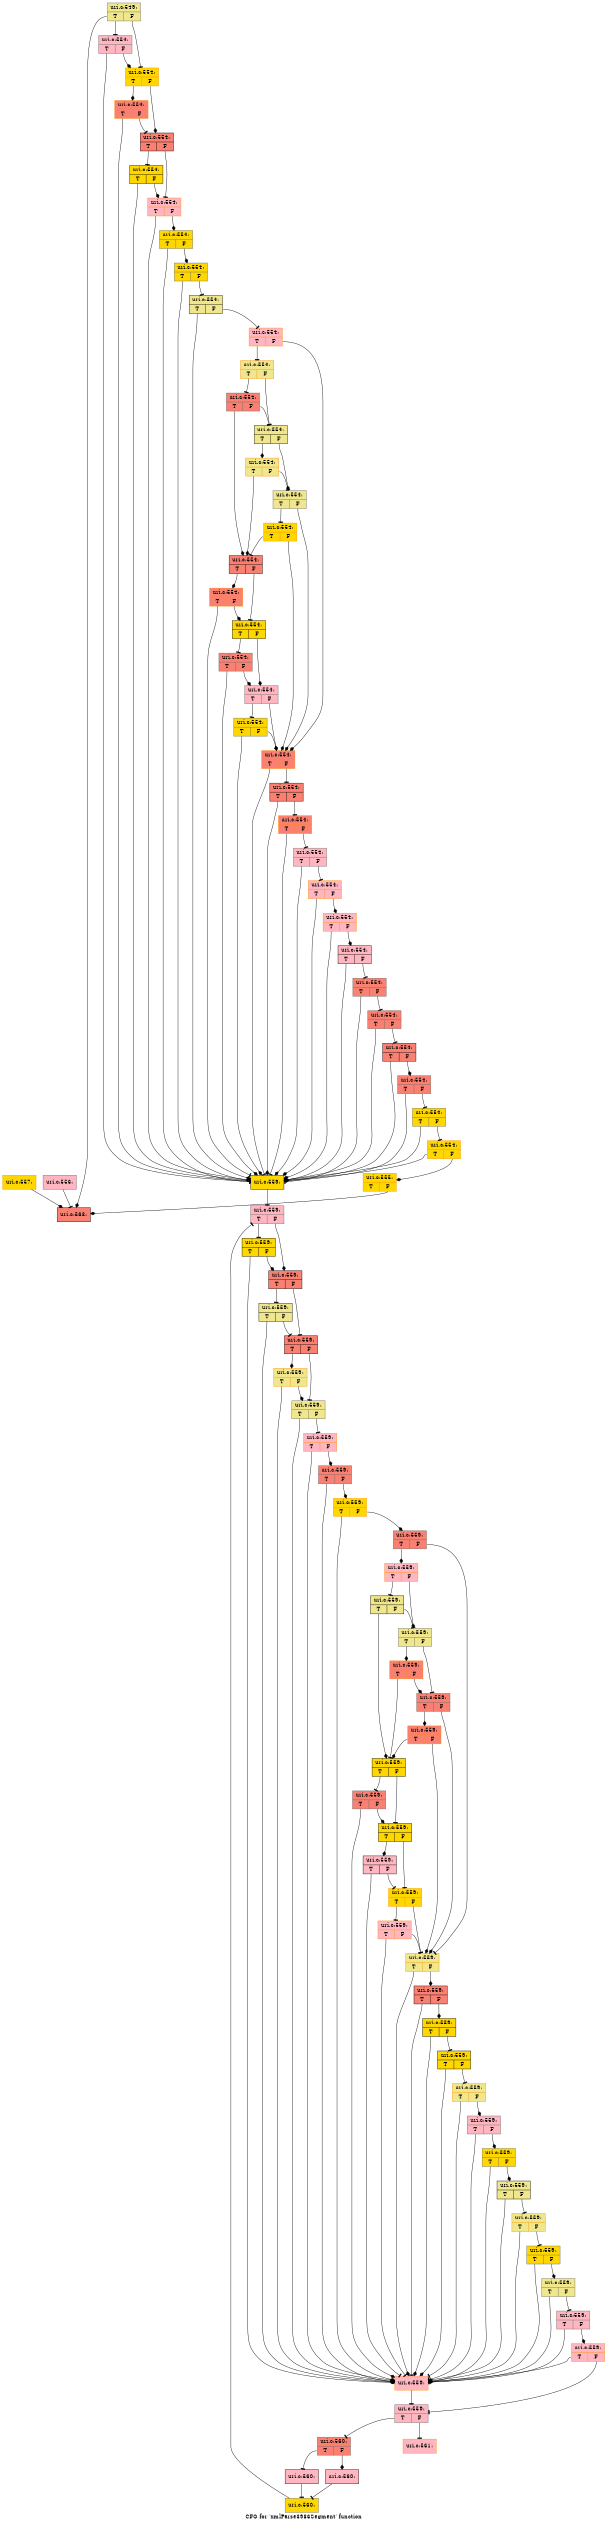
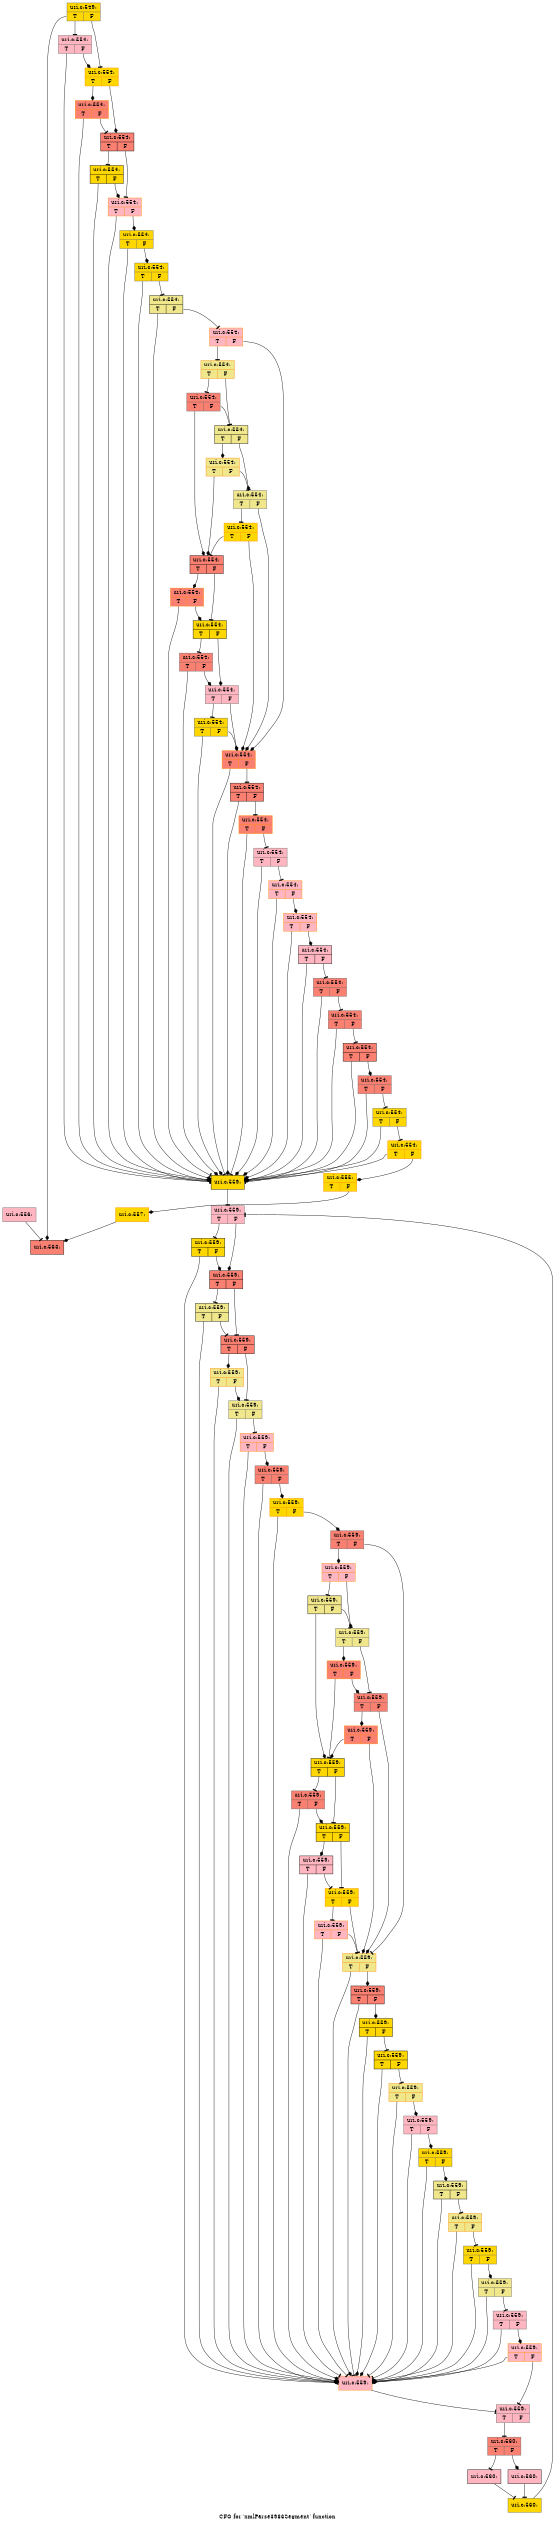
node "uri.c:549:": fillcolor khaki -> gold
edge "uri.c:555:" -> "uri.c:563:": now "uri.c:555:" -> "uri.c:557:"
node "uri.c:561:": removed
